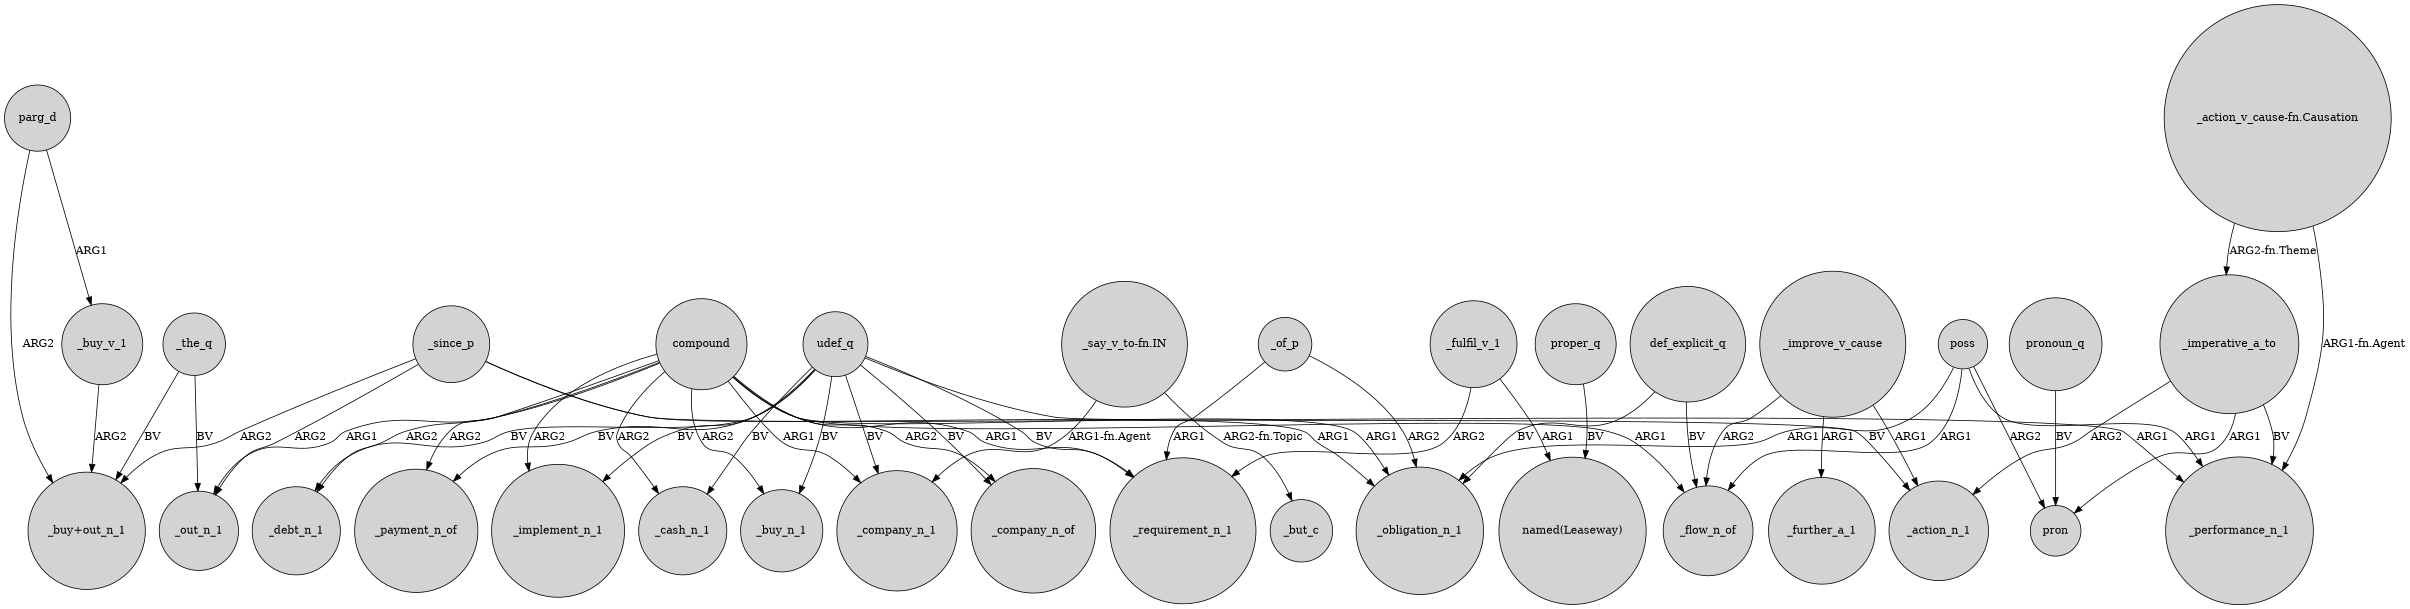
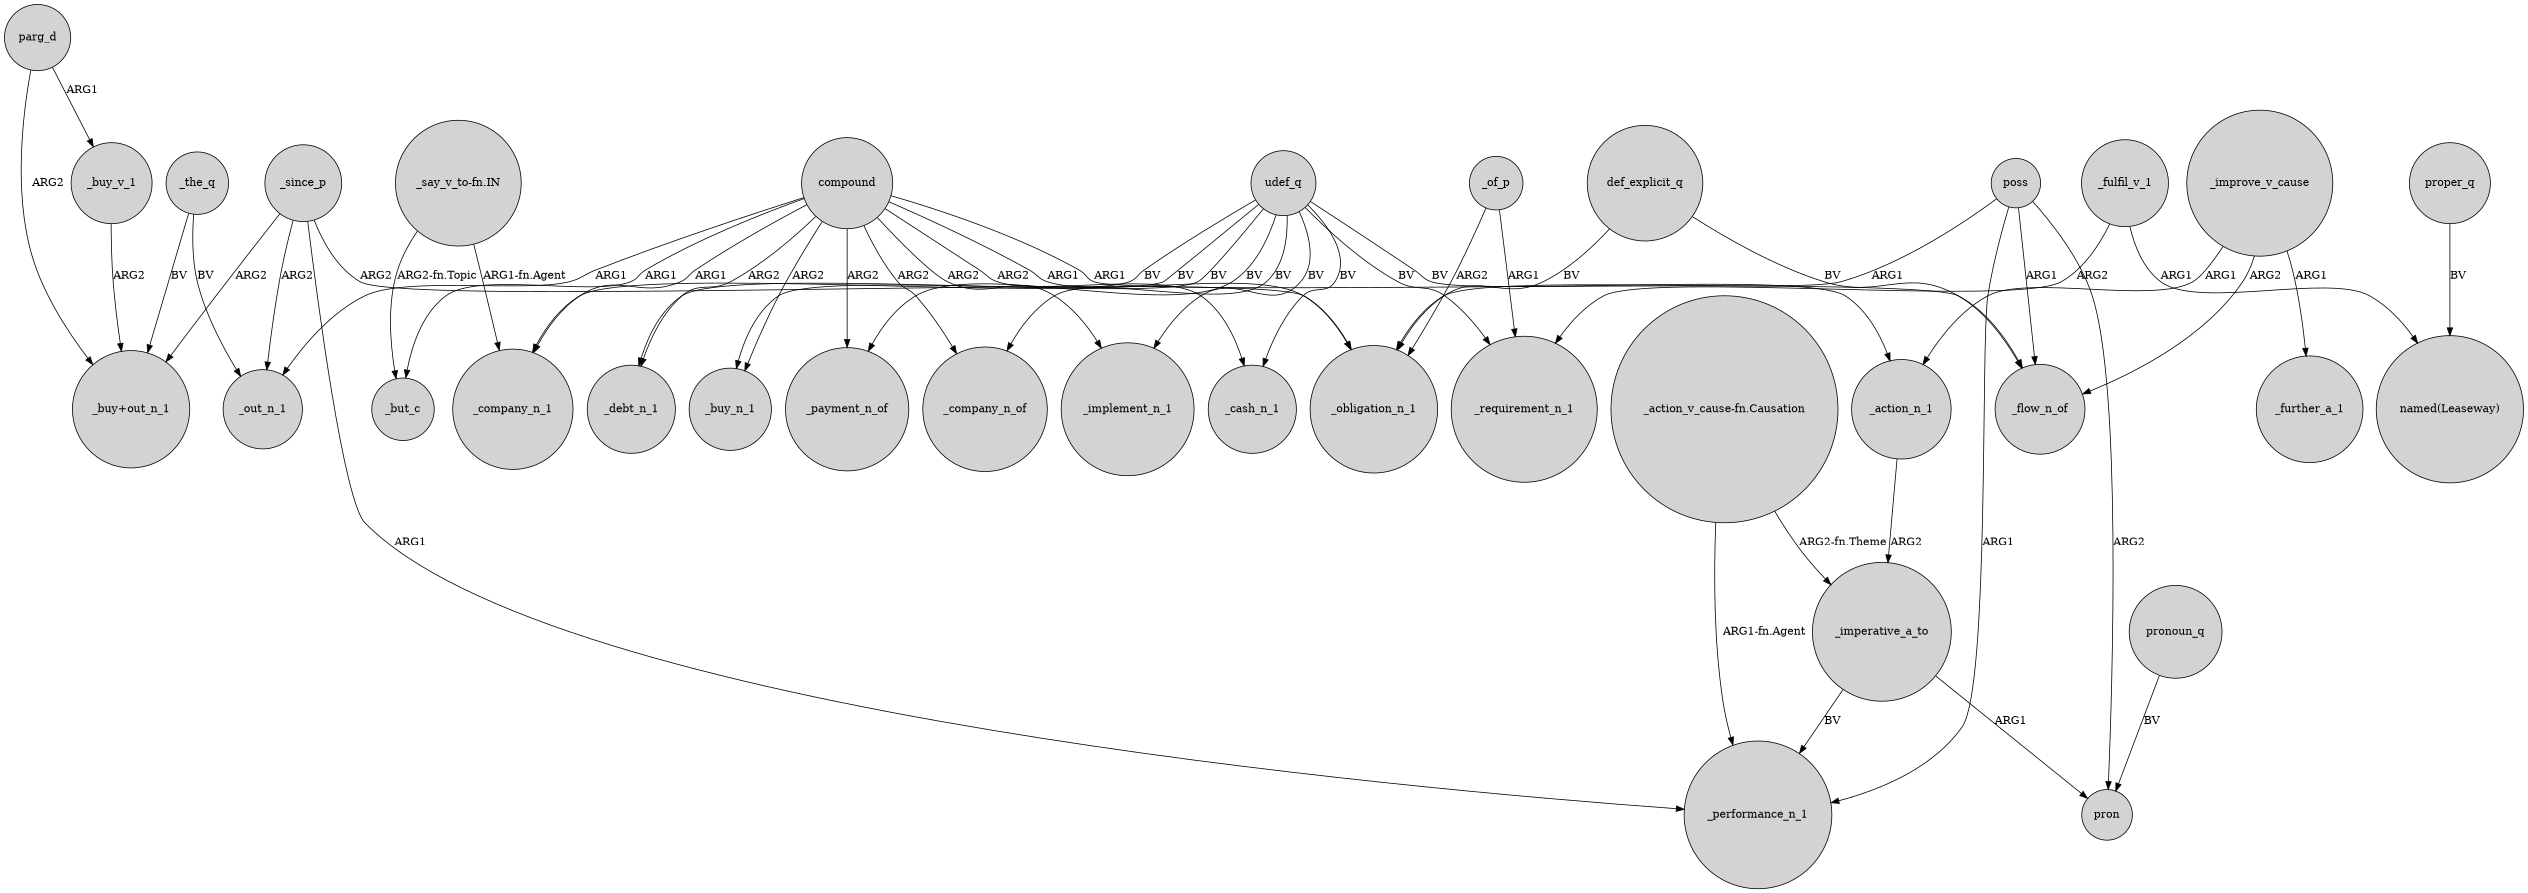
edge "_since_p" -> "_obligation_n_1": label "ARG1" -> "ARG2"
edge "compound" -> "_requirement_n_1": now "compound" -> "_but_c"
edge "_imperative_a_to" -> "_action_n_1": reversed
